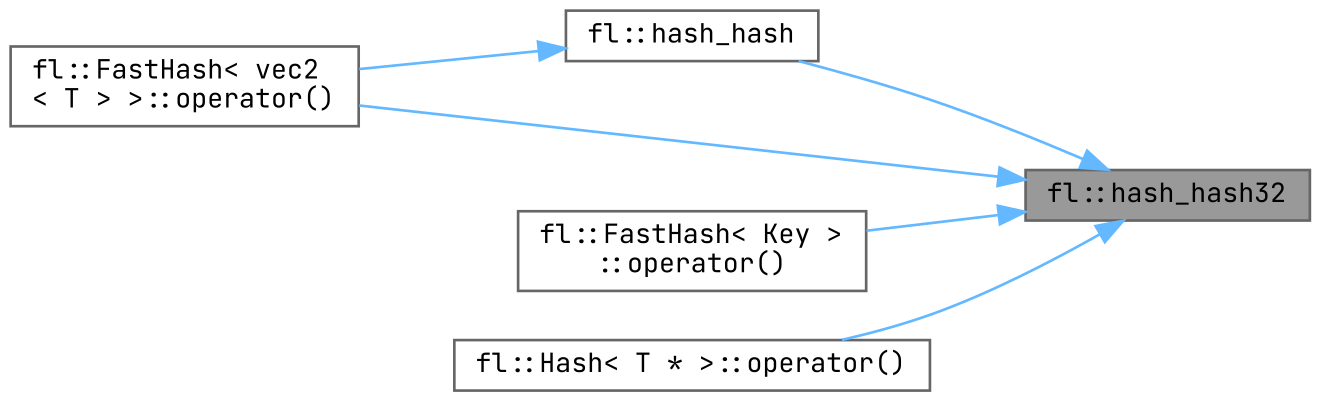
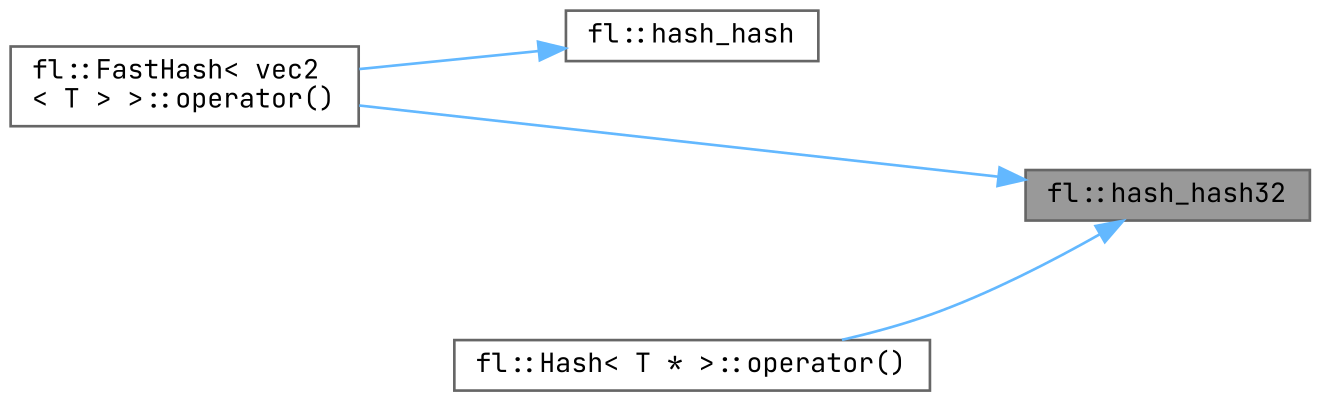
edge "fl::hash_hash" -> "fl::hash_hash32": removed
node "fl::FastHash< Key > ::operator()": removed
